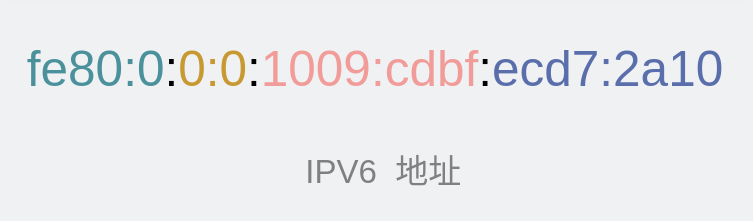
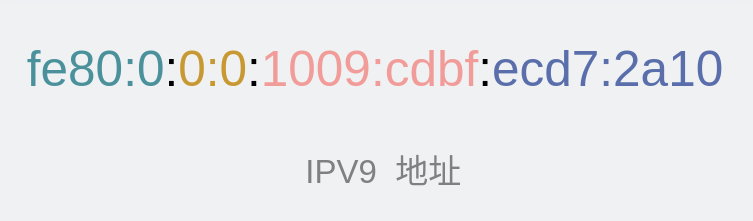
node "IPV6 地址": label "IPV6 地址" -> "IPV9 地址"
